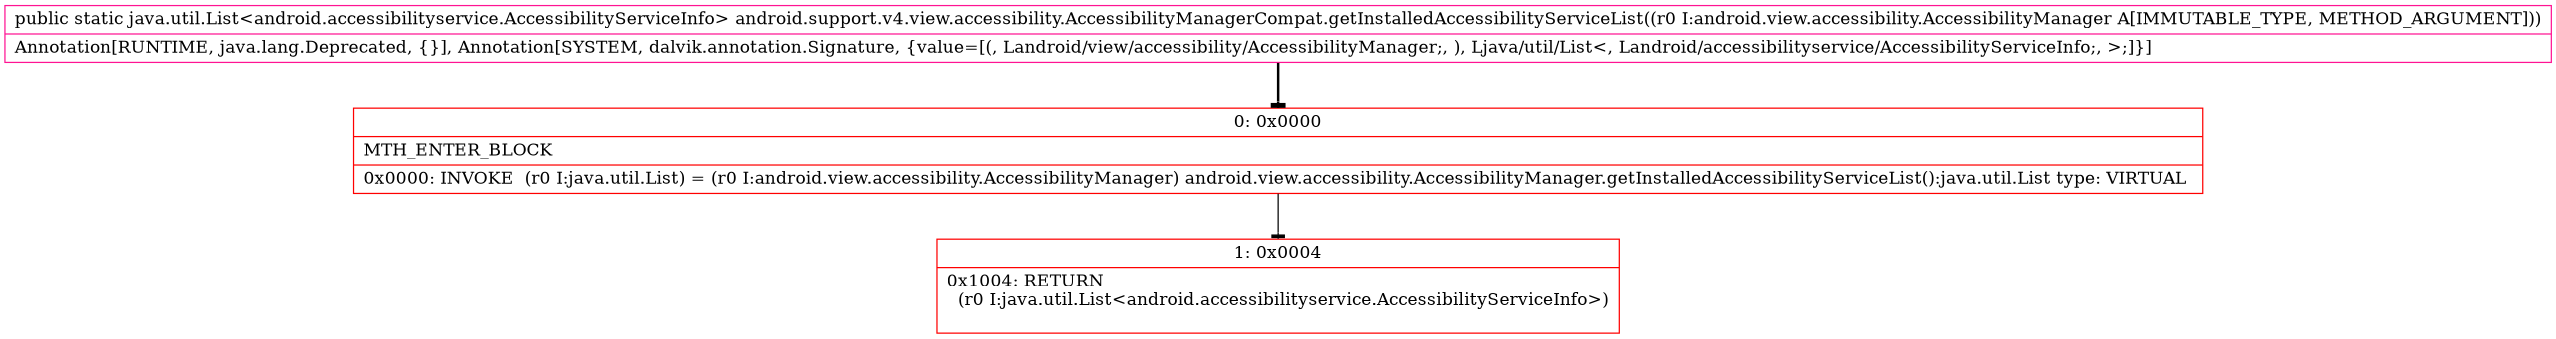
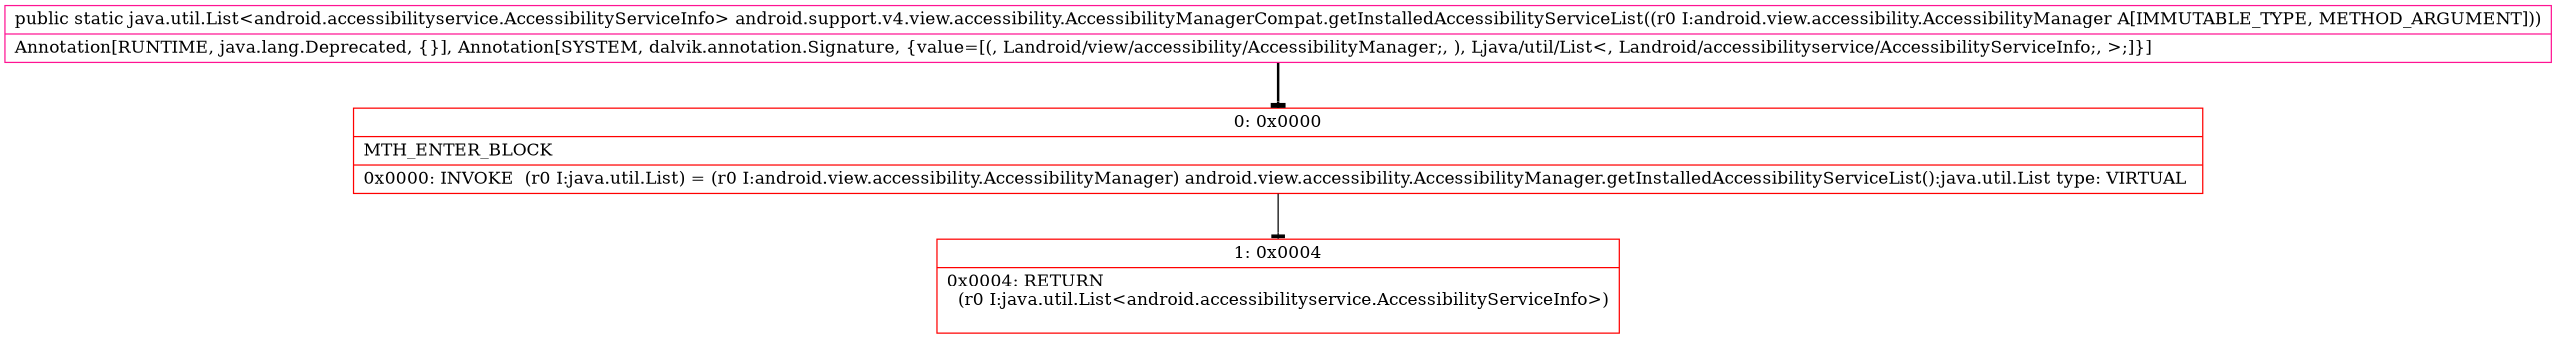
node "1: 0x0004": text "0x1004: RETURN" -> "0x0004: RETURN"
